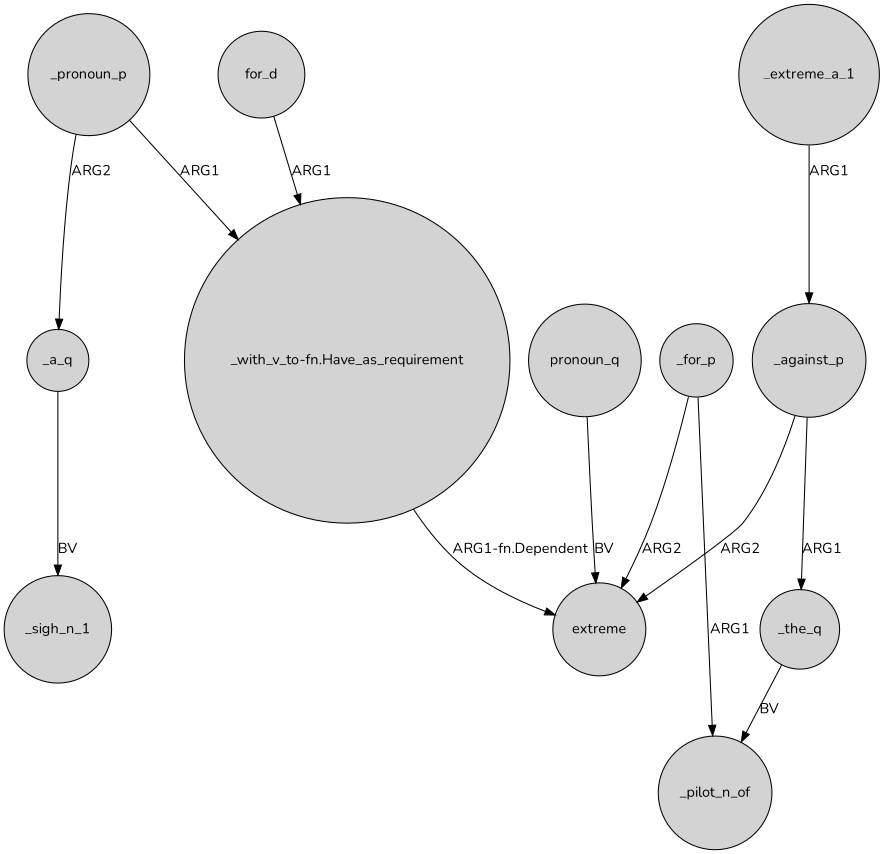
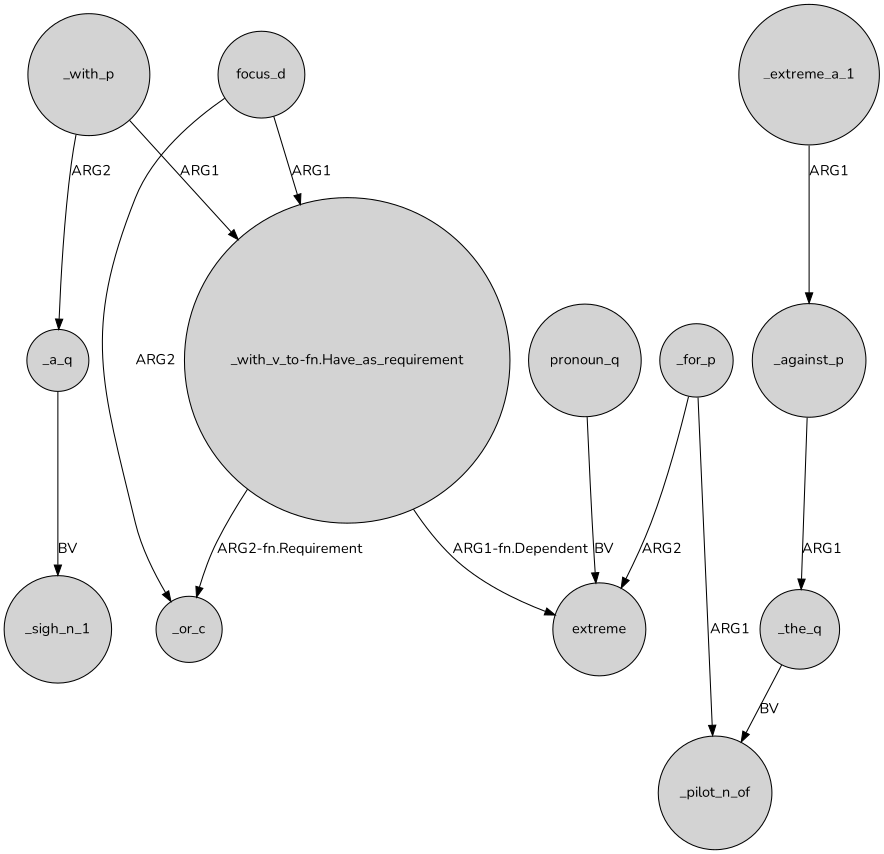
node "_pronoun_p": label "_pronoun_p" -> "_with_p"
node "for_d": label "for_d" -> "focus_d"
edge "_against_p" -> "extreme": removed, label "ARG2"
node "_or_c": added
